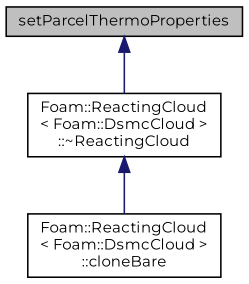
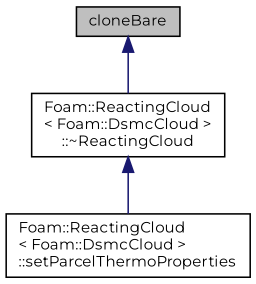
node "setParcelThermoProperties": label "setParcelThermoProperties" -> "cloneBare"
node "Foam::ReactingCloud < Foam::DsmcCloud > ::cloneBare": label "Foam::ReactingCloud < Foam::DsmcCloud > ::cloneBare" -> "Foam::ReactingCloud < Foam::DsmcCloud > ::setParcelThermoProperties"
